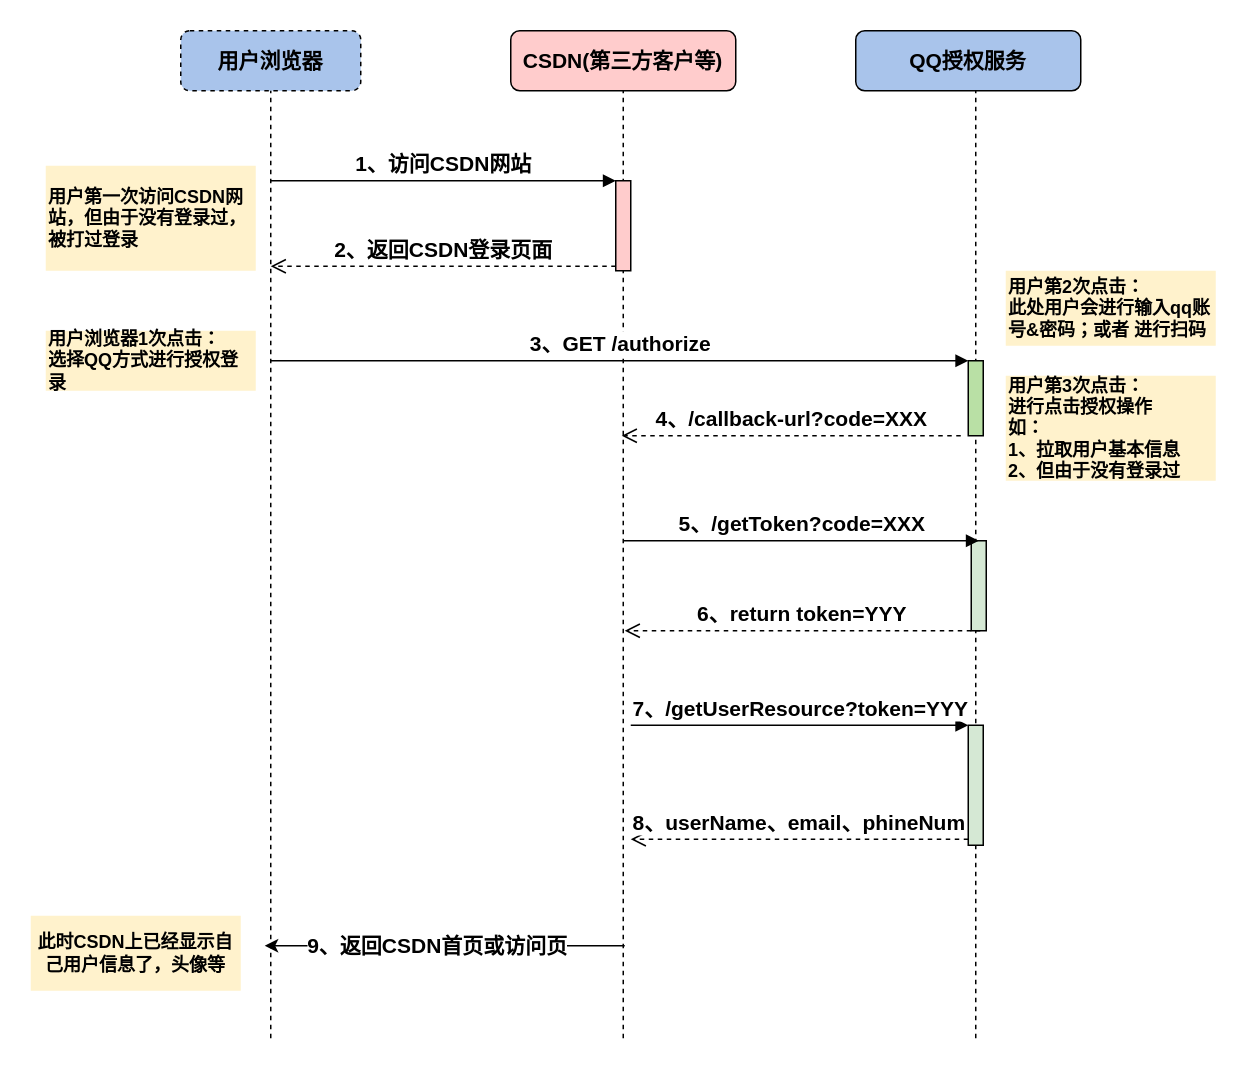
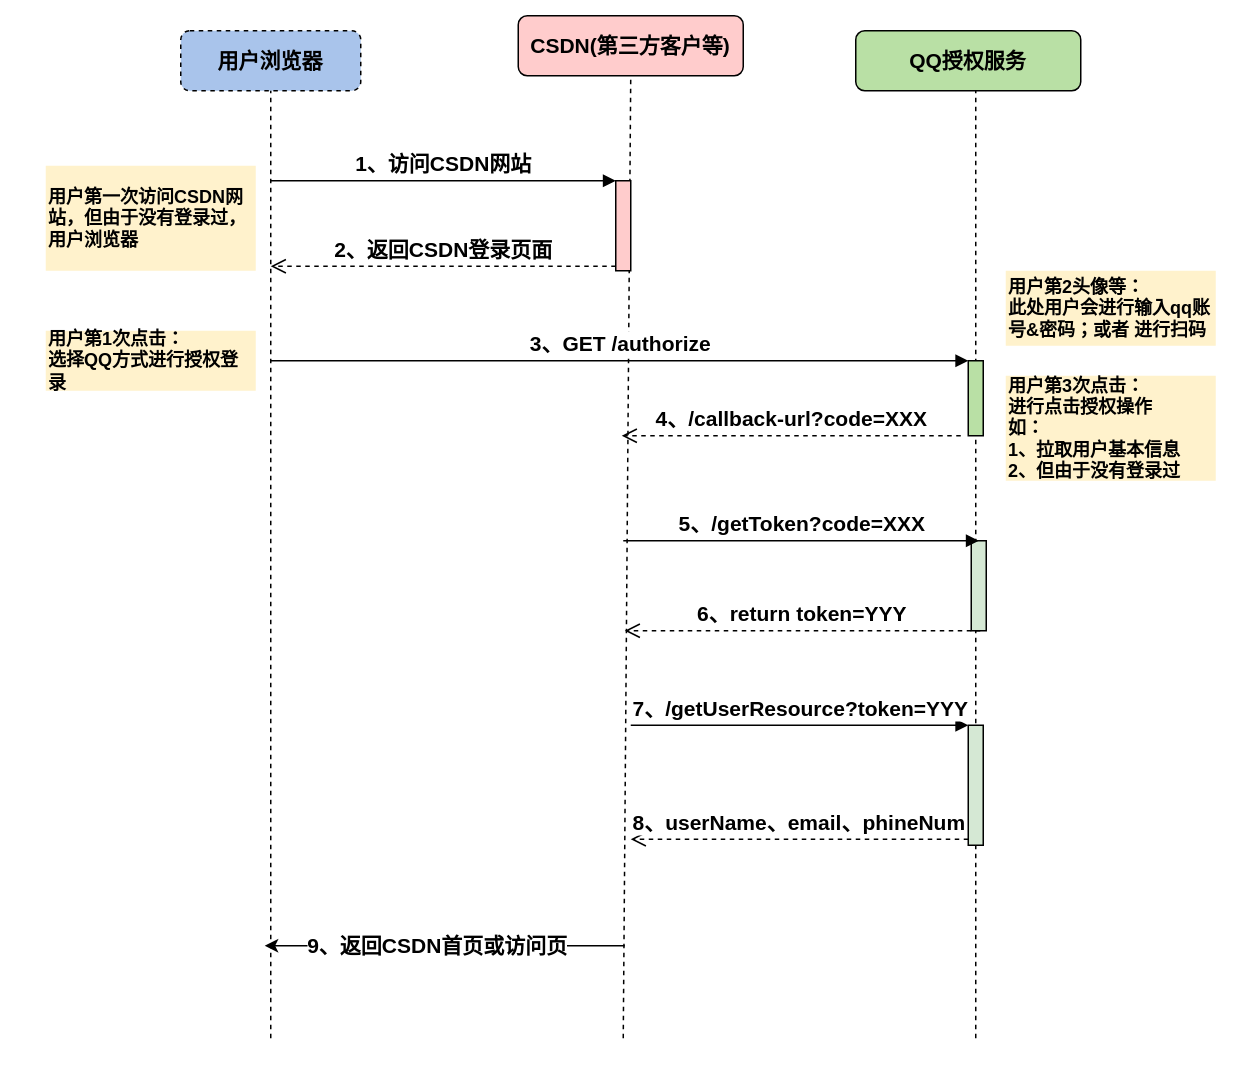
node "CSDN(第三方客户等)": moved (623, 61) -> (631, 46)
node "QQ授权服务": fillcolor #a9c4eb -> #b9e0a5
node "用户第一次访问CSDN网站，但由于没有登录过，被打过登录": label "用户第一次访问CSDN网站，但由于没有登录过，被打过登录" -> "用户第一次访问CSDN网站，但由于没有登录过，用户浏览器"
node "用户第2次点击： 此处用户会进行输入qq账号&密码；或者 进行扫码": label "用户第2次点击： 此处用户会进行输入qq账号&密码；或者 进行扫码" -> "用户第2头像等： 此处用户会进行输入qq账号&密码；或者 进行扫码"
node "用户浏览器1次点击： 选择QQ方式进行授权登录": label "用户浏览器1次点击： 选择QQ方式进行授权登录" -> "用户第1次点击： 选择QQ方式进行授权登录"
node "此时CSDN上已经显示自己用户信息了，头像等": removed
